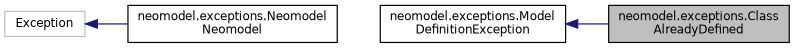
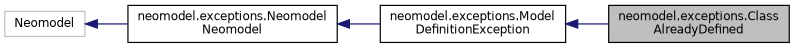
node "Exception": label "Exception" -> "Neomodel"
edge "neomodel.exceptions.Model DefinitionException" -> "neomodel.exceptions.Neomodel Neomodel": added
